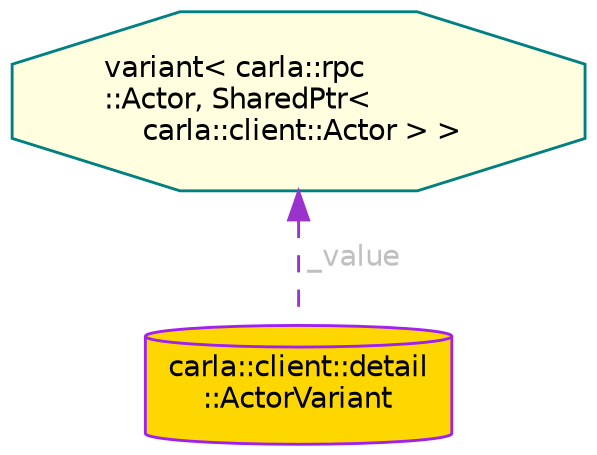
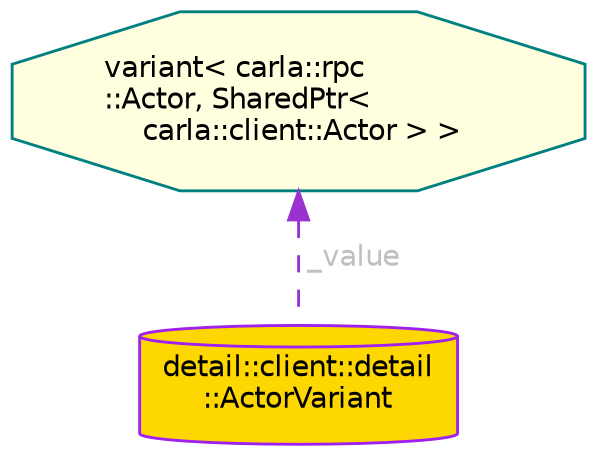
node "carla::client::detail ::ActorVariant": label "carla::client::detail ::ActorVariant" -> "detail::client::detail ::ActorVariant"
